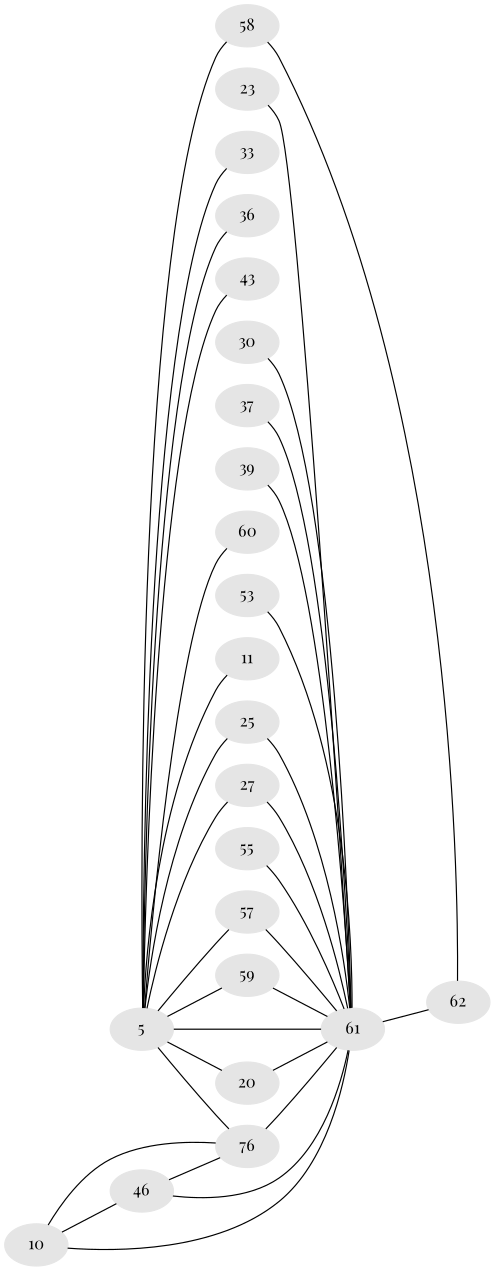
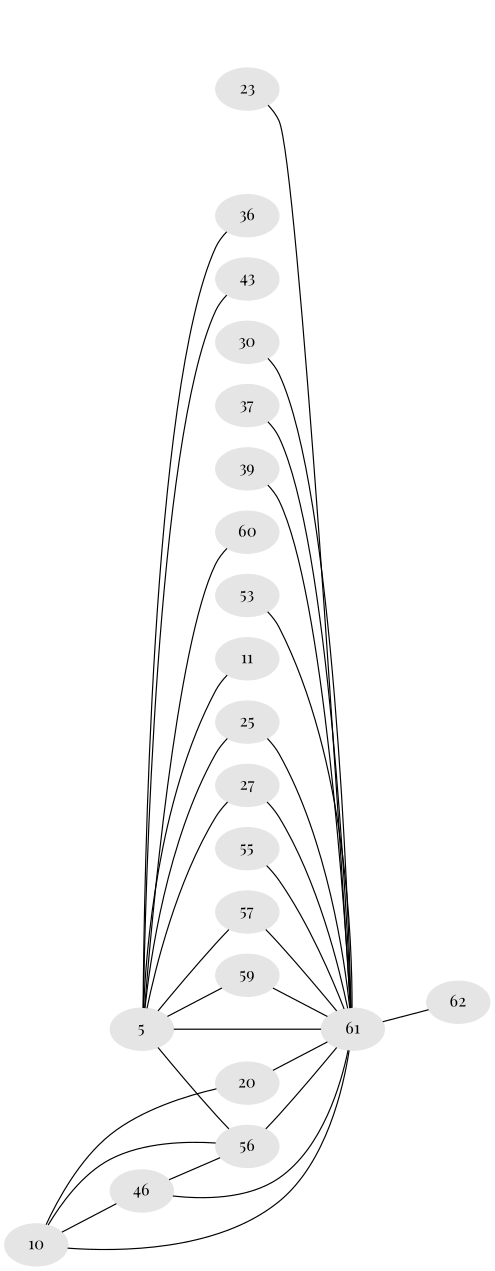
node "58": removed
node "33": removed
edge "5" -- "20": now "10" -- "20"
node "76": label "76" -> "56"
